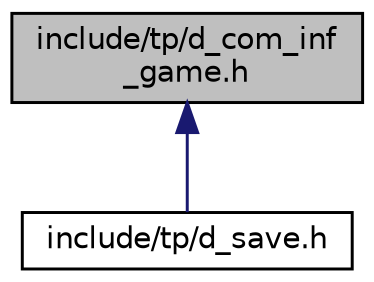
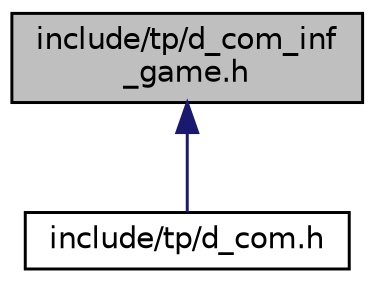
node "include/tp/d_save.h": label "include/tp/d_save.h" -> "include/tp/d_com.h"
